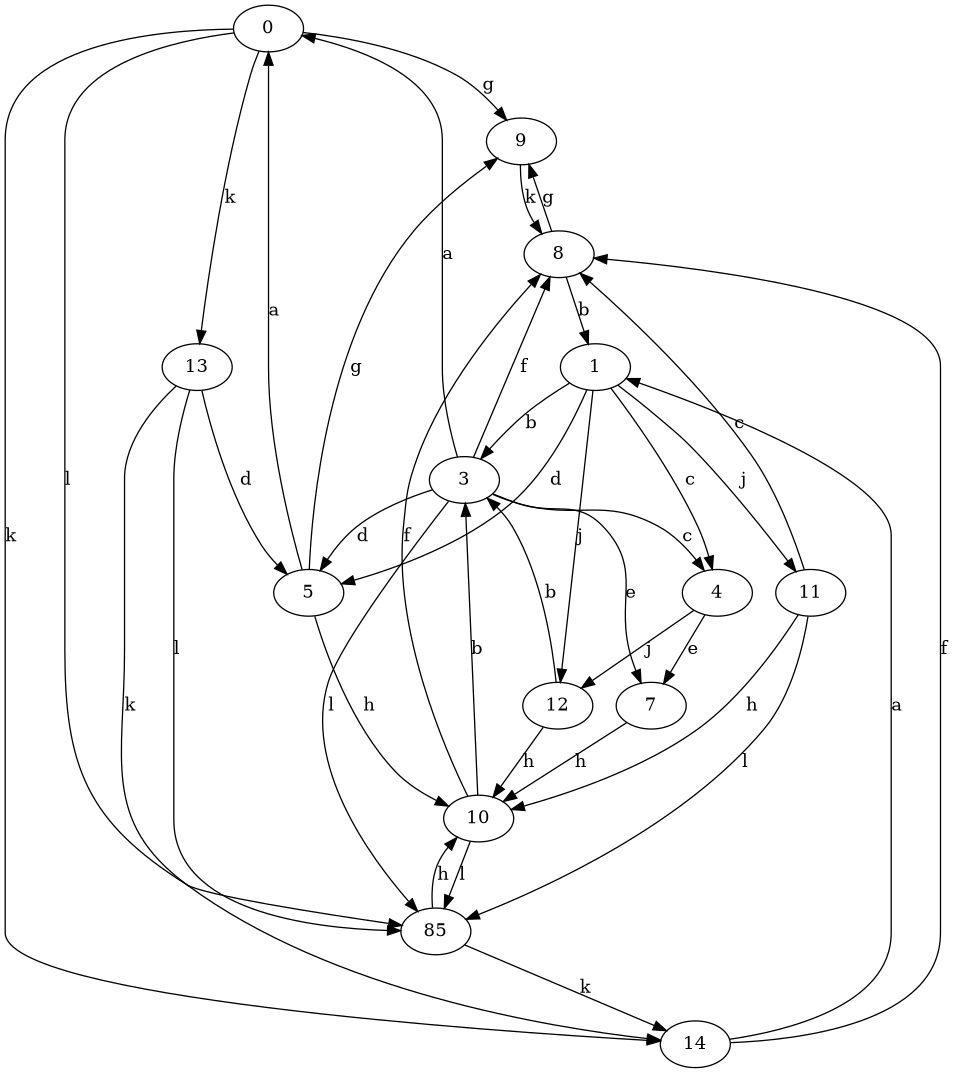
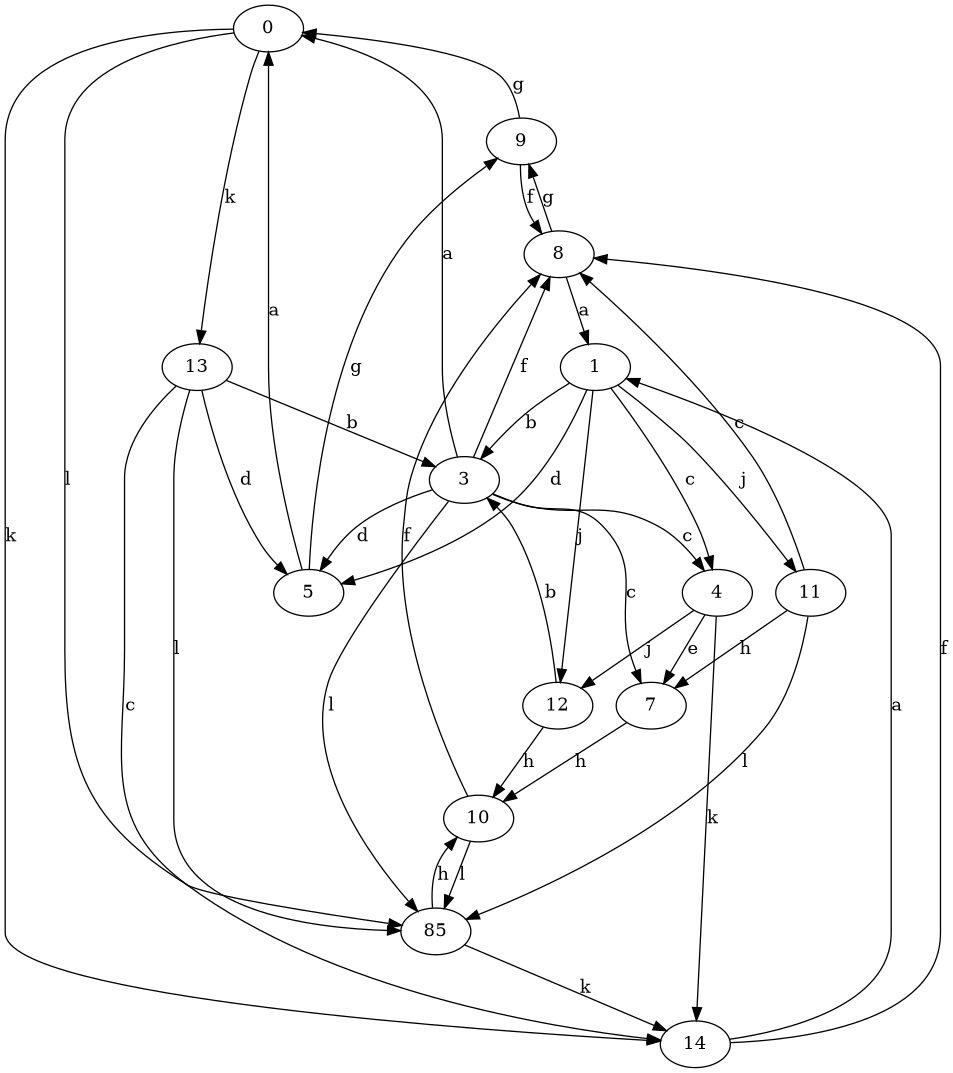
edge "0" -> "9": reversed
edge "9" -> "8": label "k" -> "f"
edge "8" -> "1": label "b" -> "a"
edge "3" -> "7": label "e" -> "c"
edge "10" -> "3": now "13" -> "3"
edge "13" -> "14": label "k" -> "c"
edge "5" -> "10": removed, label "h"
edge "11" -> "10": now "11" -> "7"
edge "4" -> "14": added, label "k"
